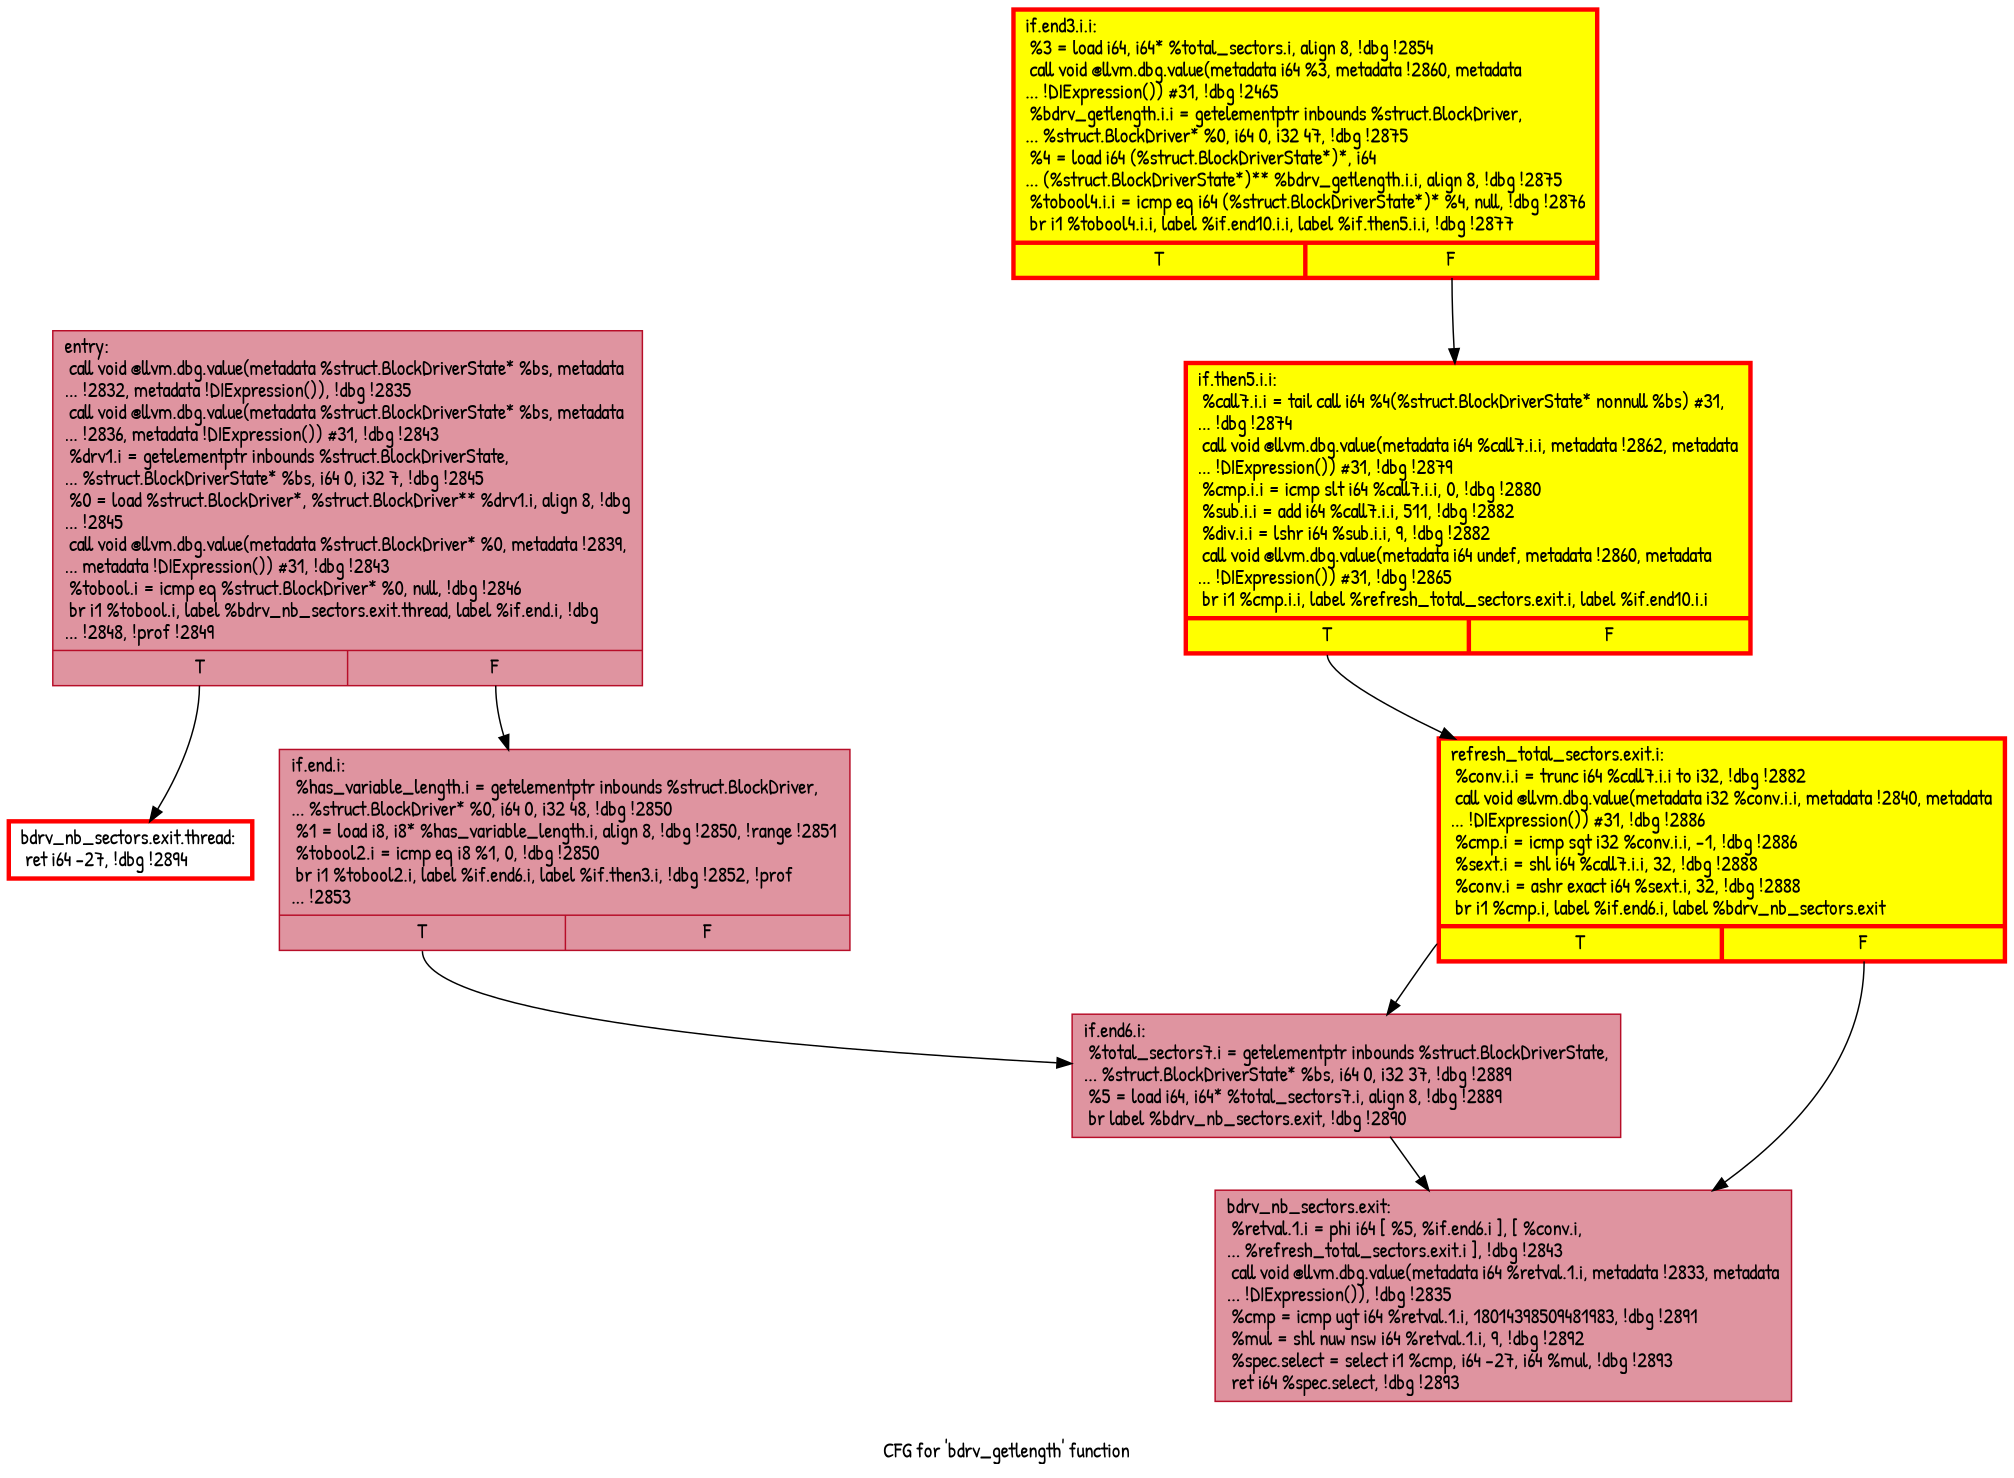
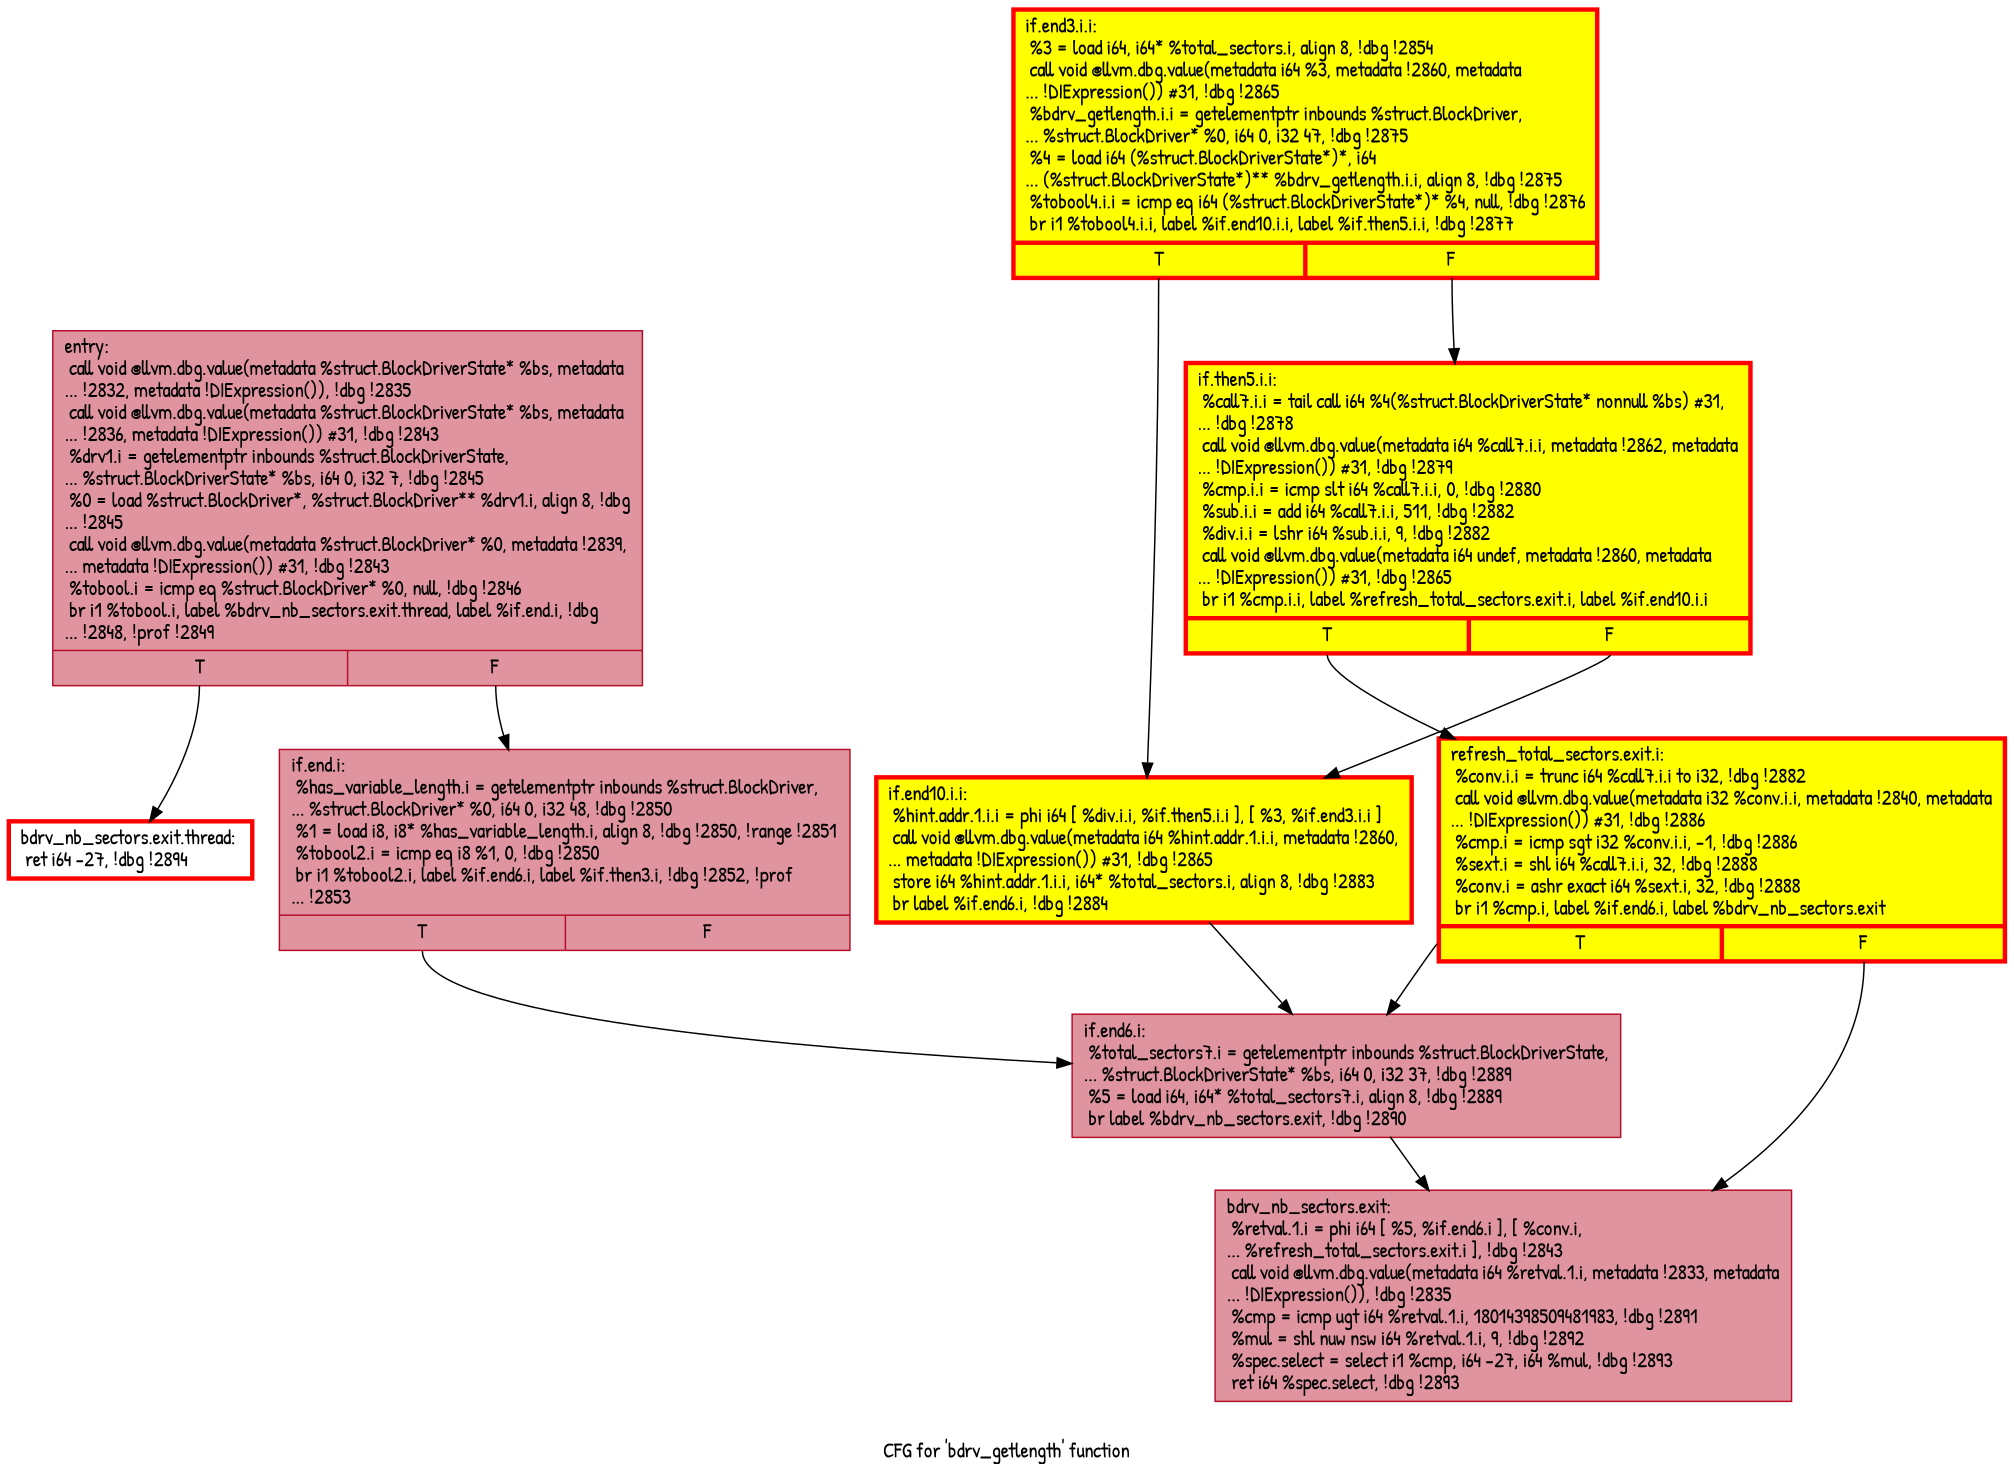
node "if.end3.i.i:": text "... !DIExpression()) #31, !dbg !2465" -> "... !DIExpression()) #31, !dbg !2865"
node "if.then5.i.i:": text "... !dbg !2874" -> "... !dbg !2878"
node "if.end10.i.i:": added
